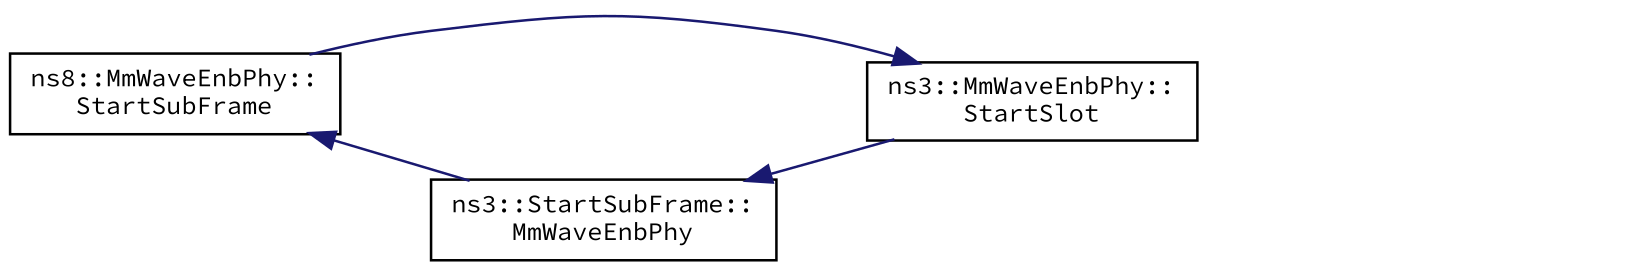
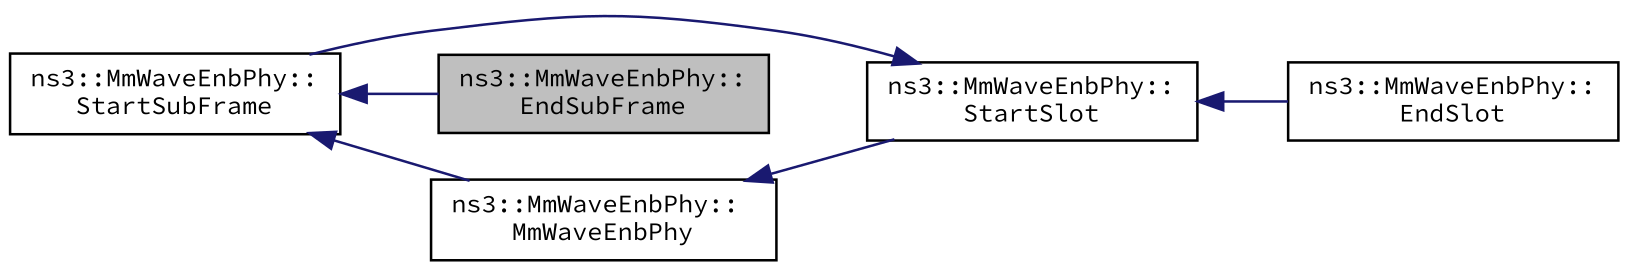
node "ns8::MmWaveEnbPhy:: StartSubFrame": label "ns8::MmWaveEnbPhy:: StartSubFrame" -> "ns3::MmWaveEnbPhy:: StartSubFrame"
node "ns3::MmWaveEnbPhy:: EndSubFrame": added
node "ns3::MmWaveEnbPhy:: EndSlot": added
node "ns3::StartSubFrame:: MmWaveEnbPhy": label "ns3::StartSubFrame:: MmWaveEnbPhy" -> "ns3::MmWaveEnbPhy:: MmWaveEnbPhy"
